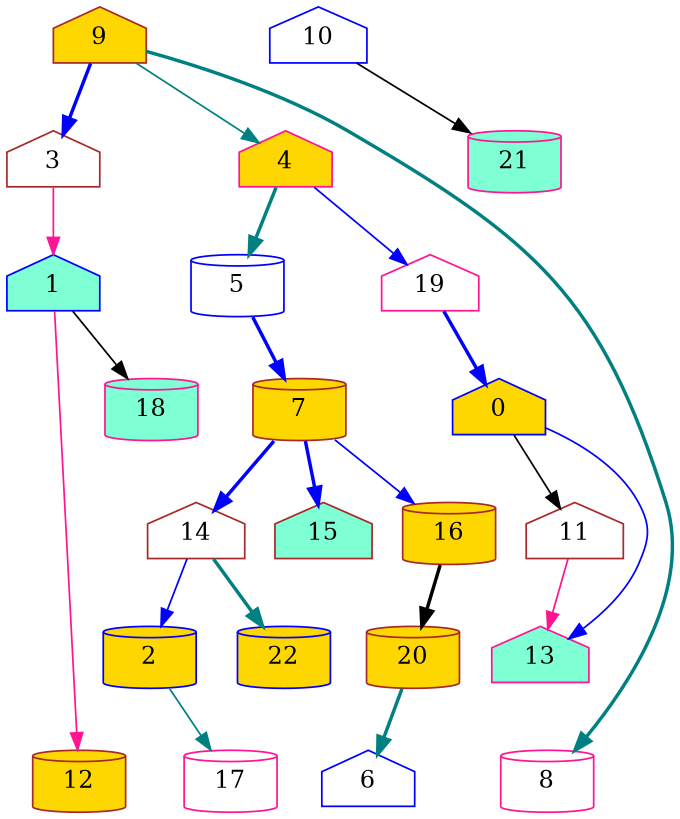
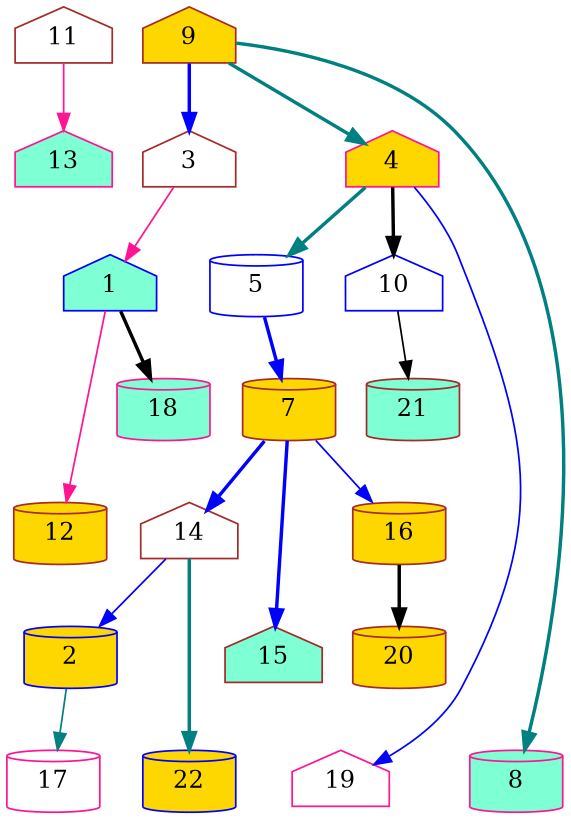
edge "9" -> "4": style solid -> bold
node "21": color deeppink -> brown
edge "4" -> "10": added
edge "1" -> "18": style solid -> bold
node "0": removed
node "6": removed
node "8": fillcolor white -> aquamarine
